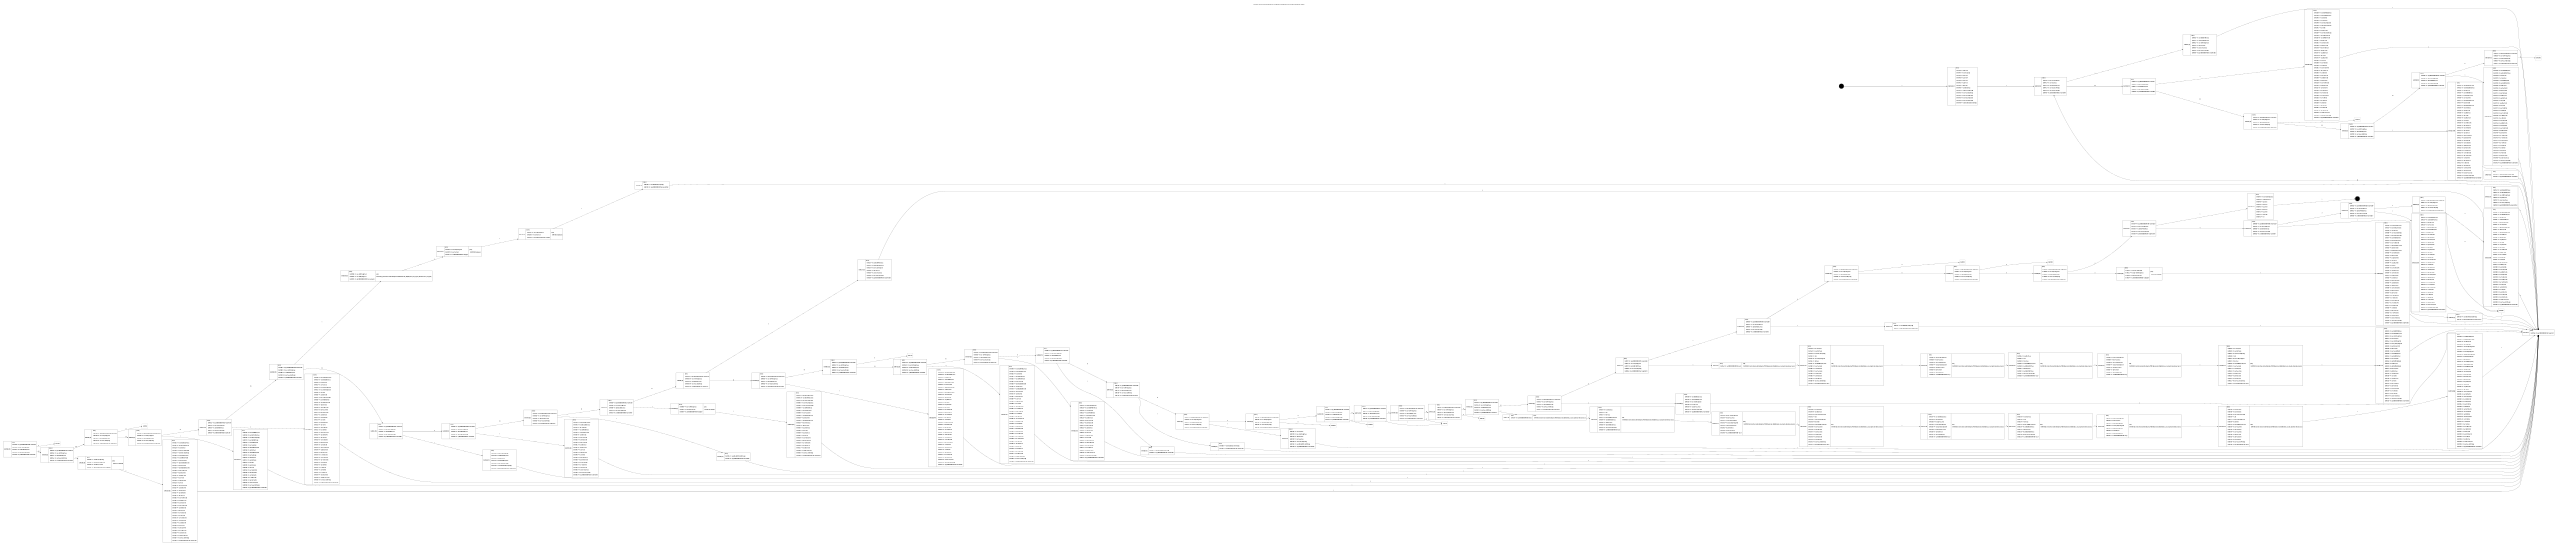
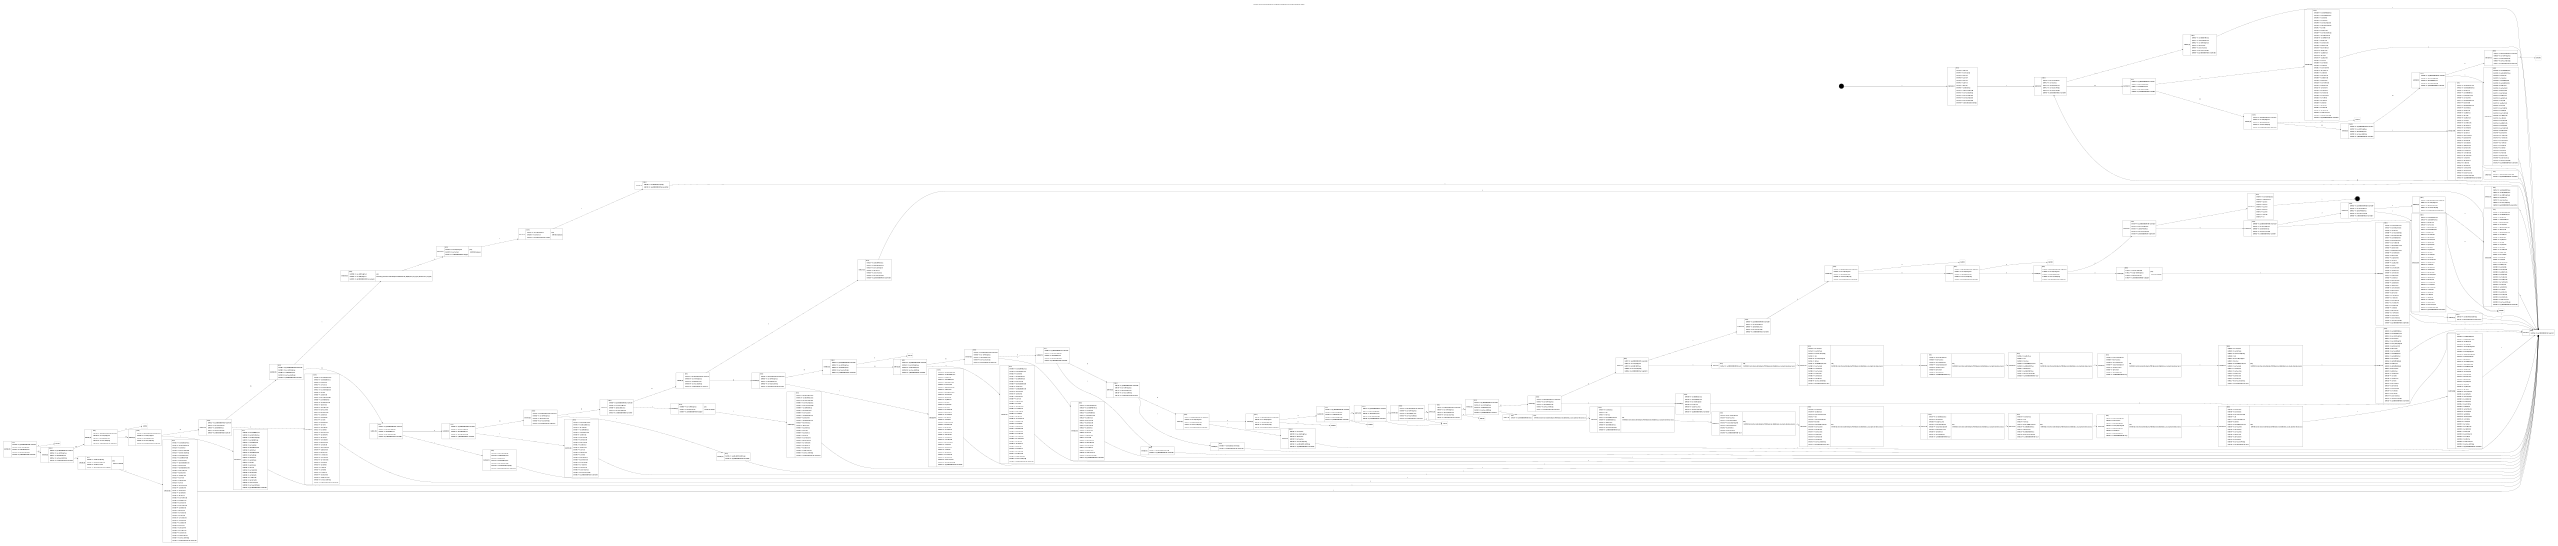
node "0x401e2a [12]": removed
